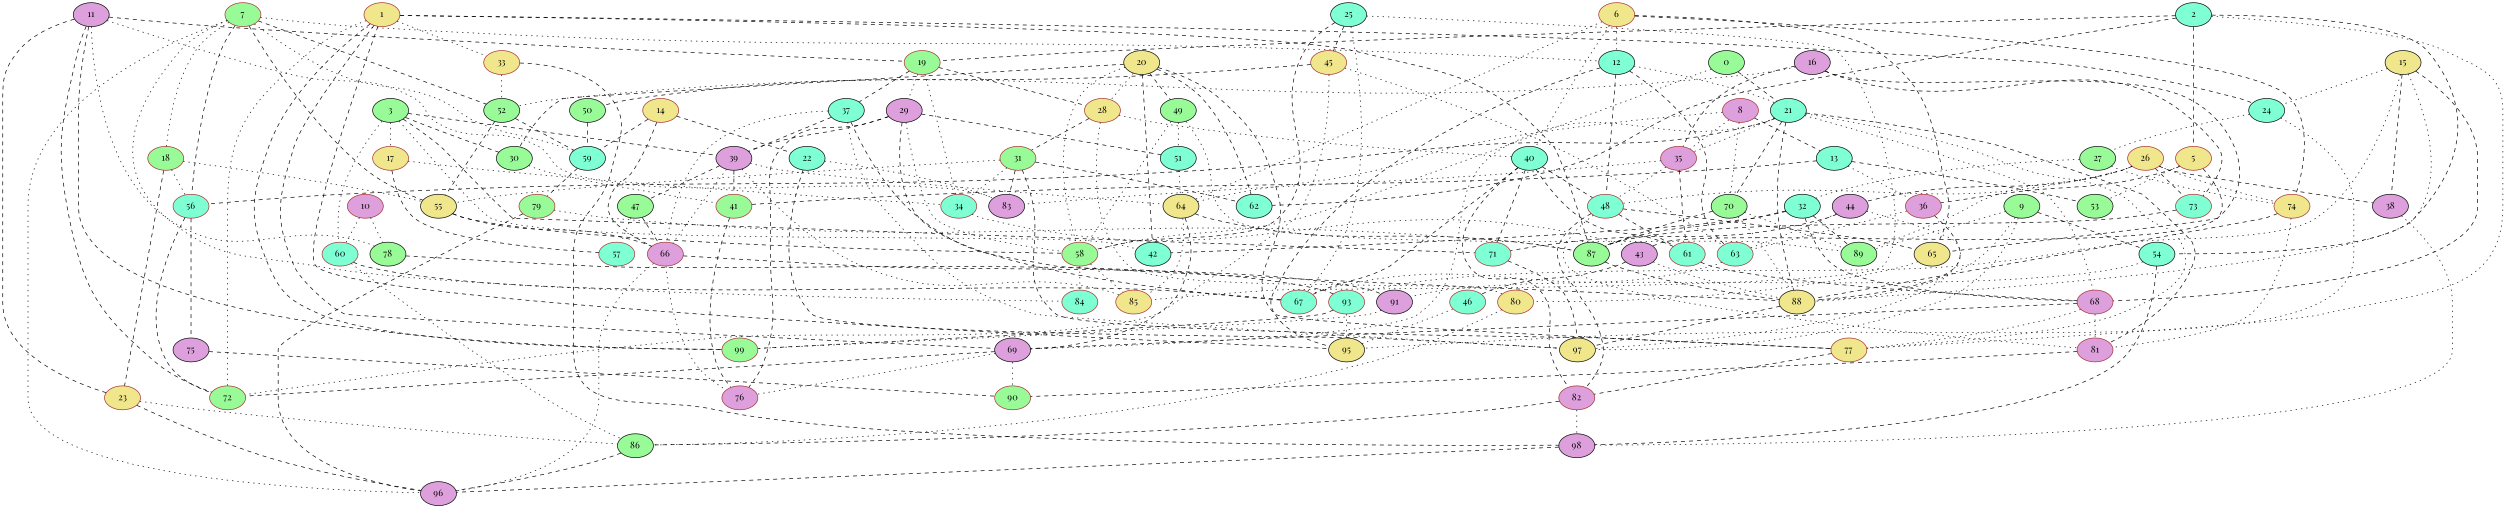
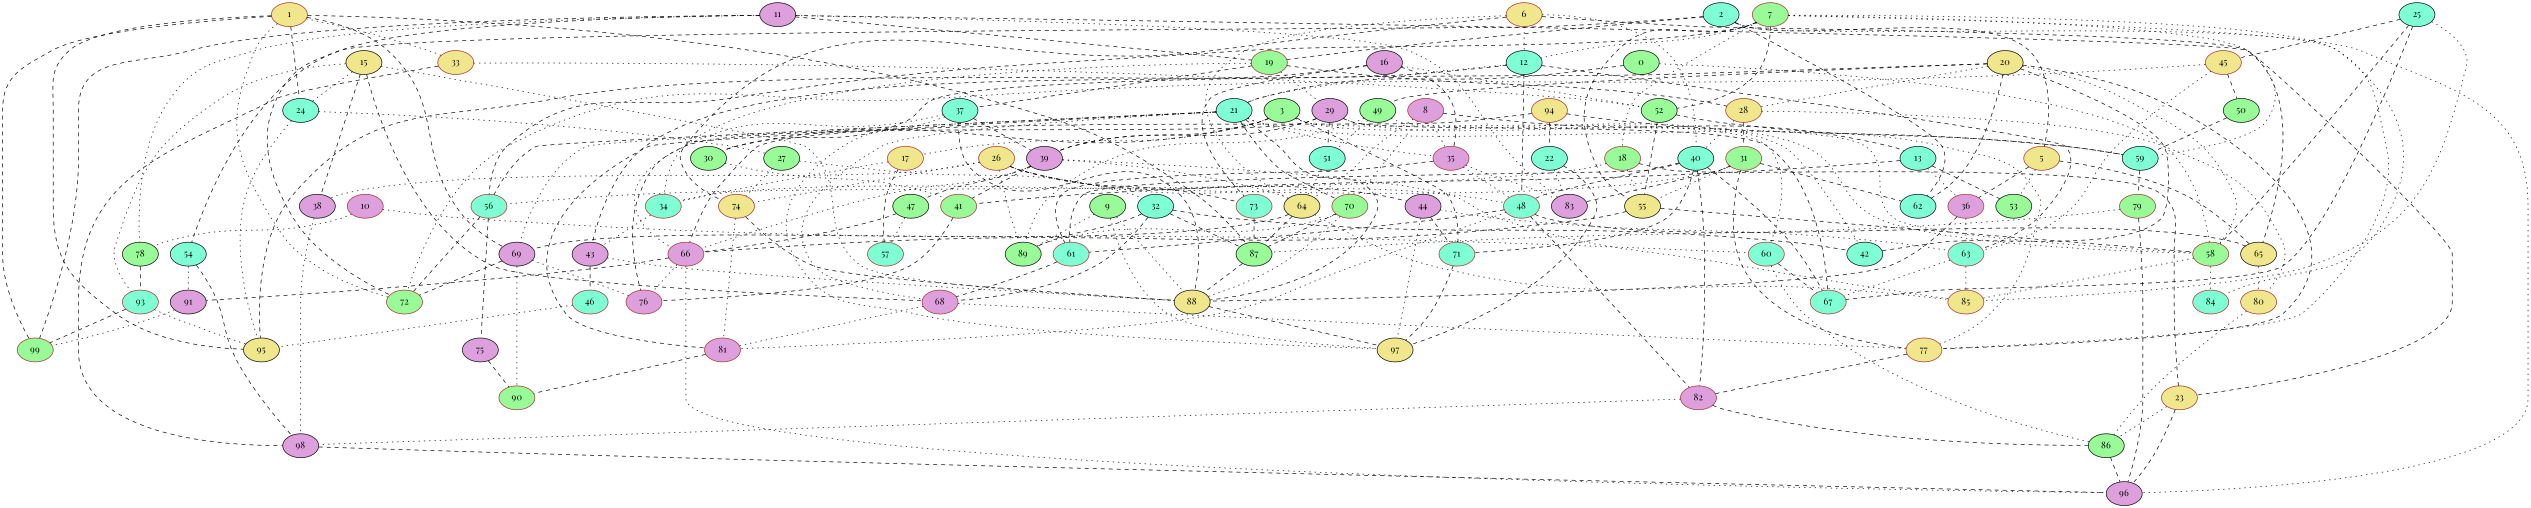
node "14": label "14" -> "94"
edge "25" -- "67": style dotted -> dashed
edge "26" -- "38": style dashed -> dotted
node "70": color black -> brown
edge "9" -- "54": removed
edge "63" -- "85": added
edge "68" -- "69": removed
